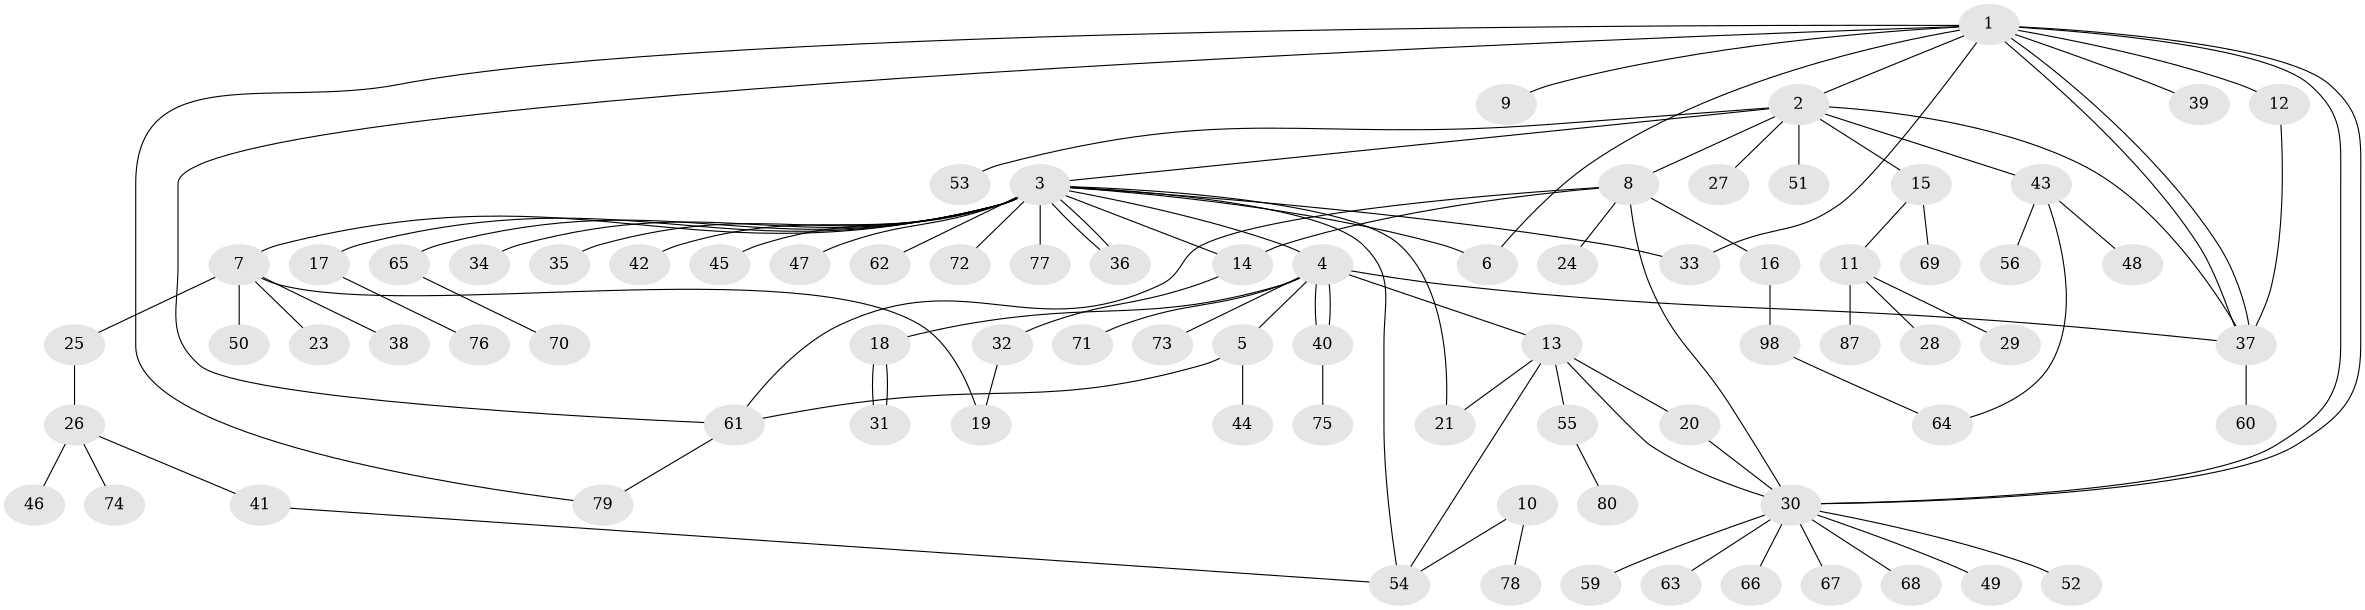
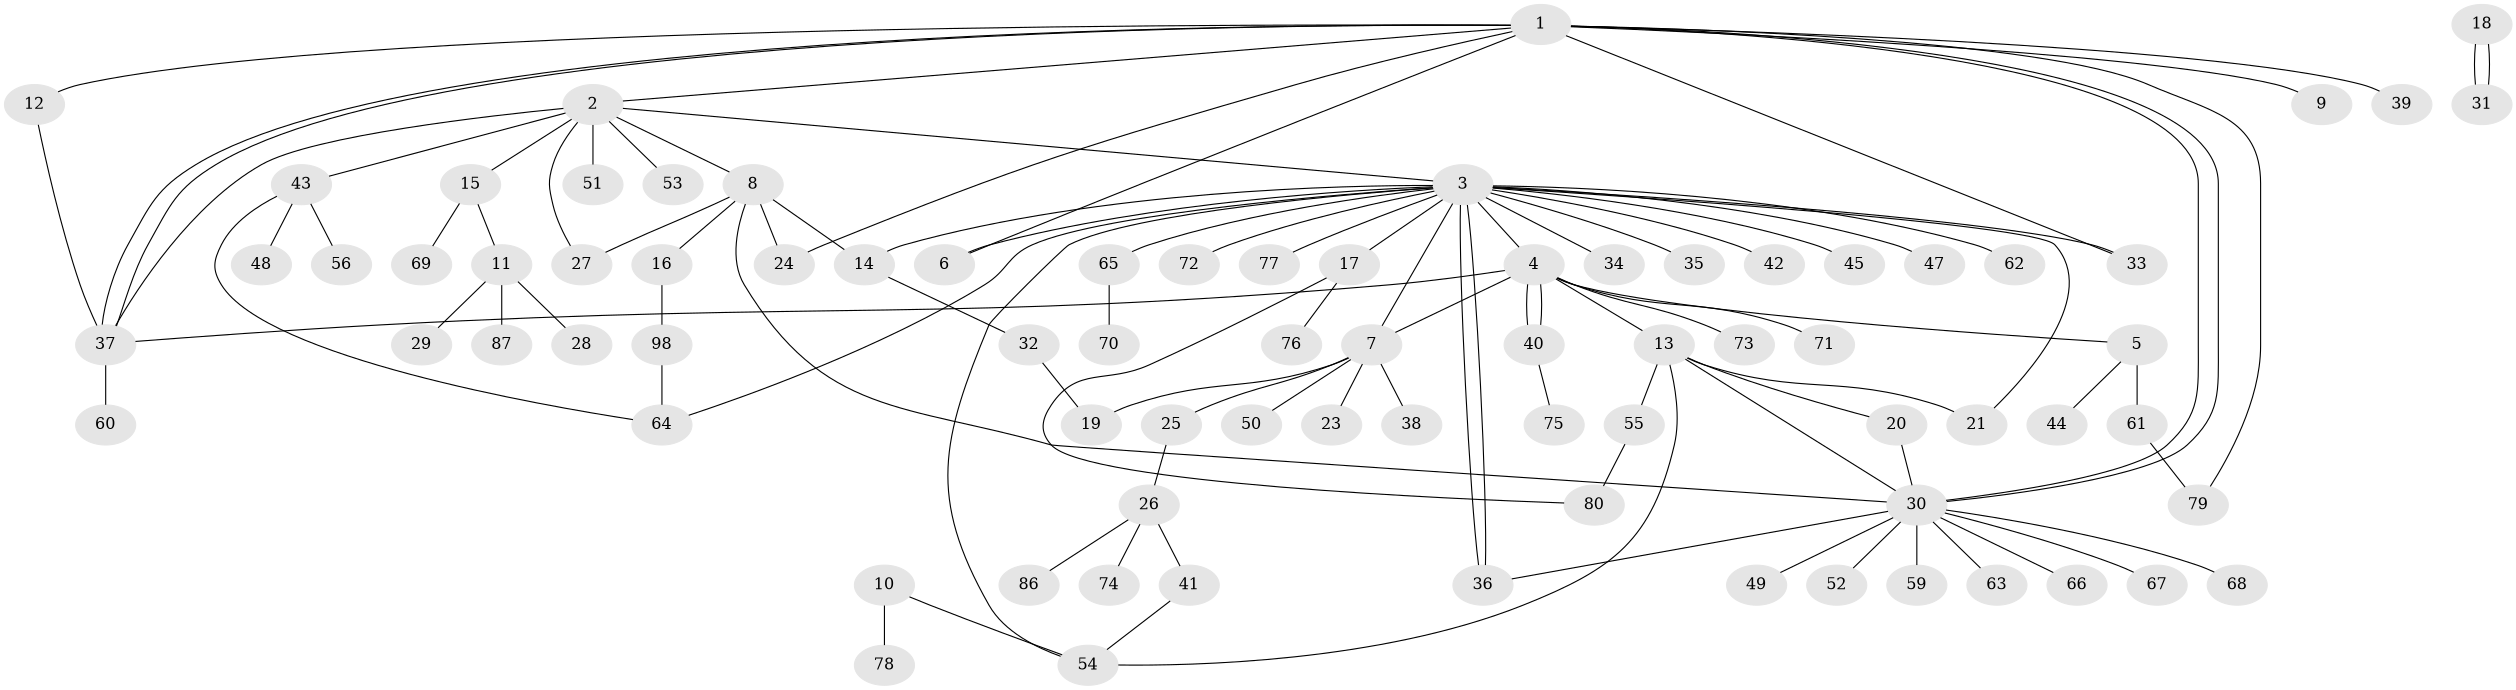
edge "1" -- "61": now "1" -- "24"
edge "3" -- "64": added
edge "8" -- "61": now "8" -- "27"
edge "4" -- "18": now "4" -- "7"
edge "17" -- "80": added
node "46": label "46" -> "86"
edge "30" -- "36": added
